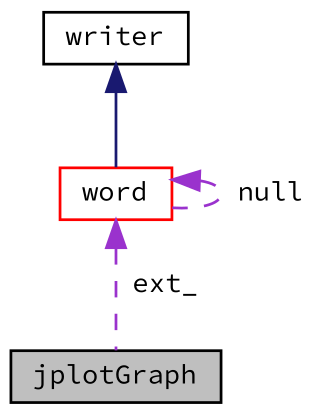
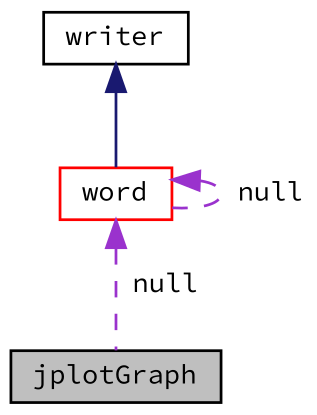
edge "jplotGraph" -> "word": label " ext_" -> " null"
